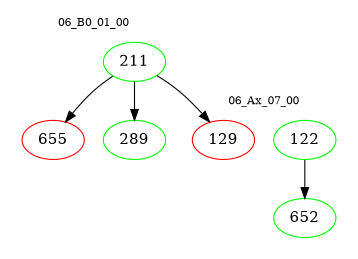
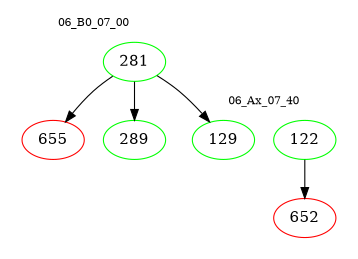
cluster "06_B0_01_00": label "06_B0_01_00" -> "06_B0_07_00"
node "211": label "211" -> "281"
cluster "06_Ax_07_00": label "06_Ax_07_00" -> "06_Ax_07_40"
node "129": color red -> green
node "652": color green -> red
